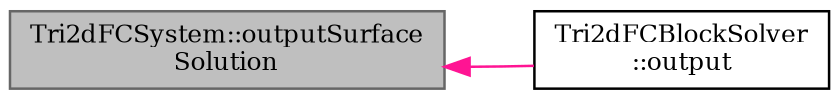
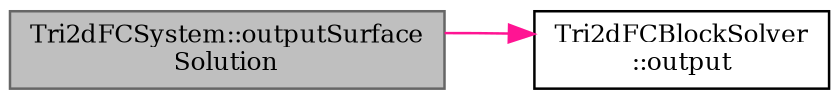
edge "Tri2dFCBlockSolver ::output" -> "Tri2dFCSystem::outputSurface Solution": reversed
